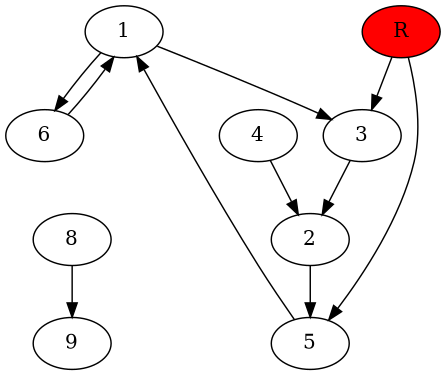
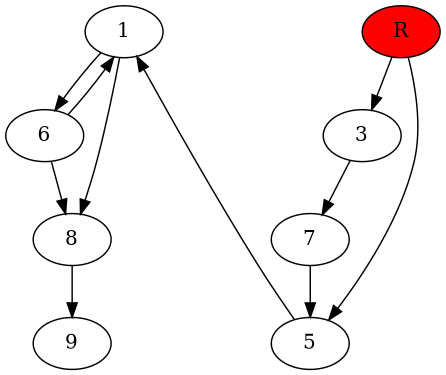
edge "1" -> "3": now "1" -> "8"
node "4": removed
edge "6" -> "8": added
node "2": label "2" -> "7"
